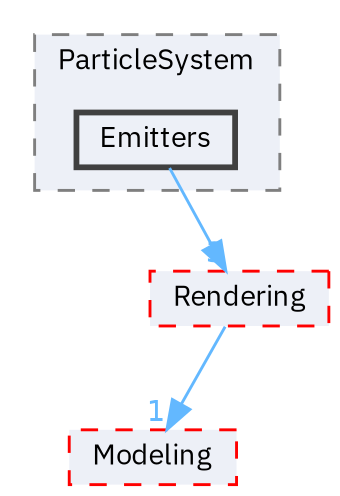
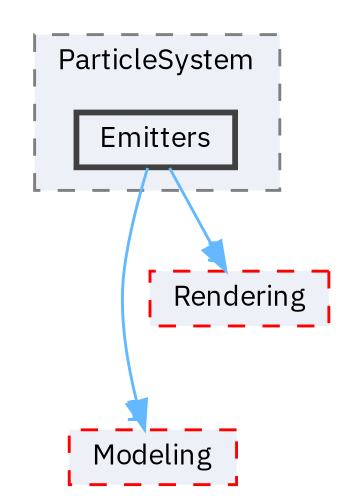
edge "Rendering" -> "Modeling": now "Emitters" -> "Modeling"
